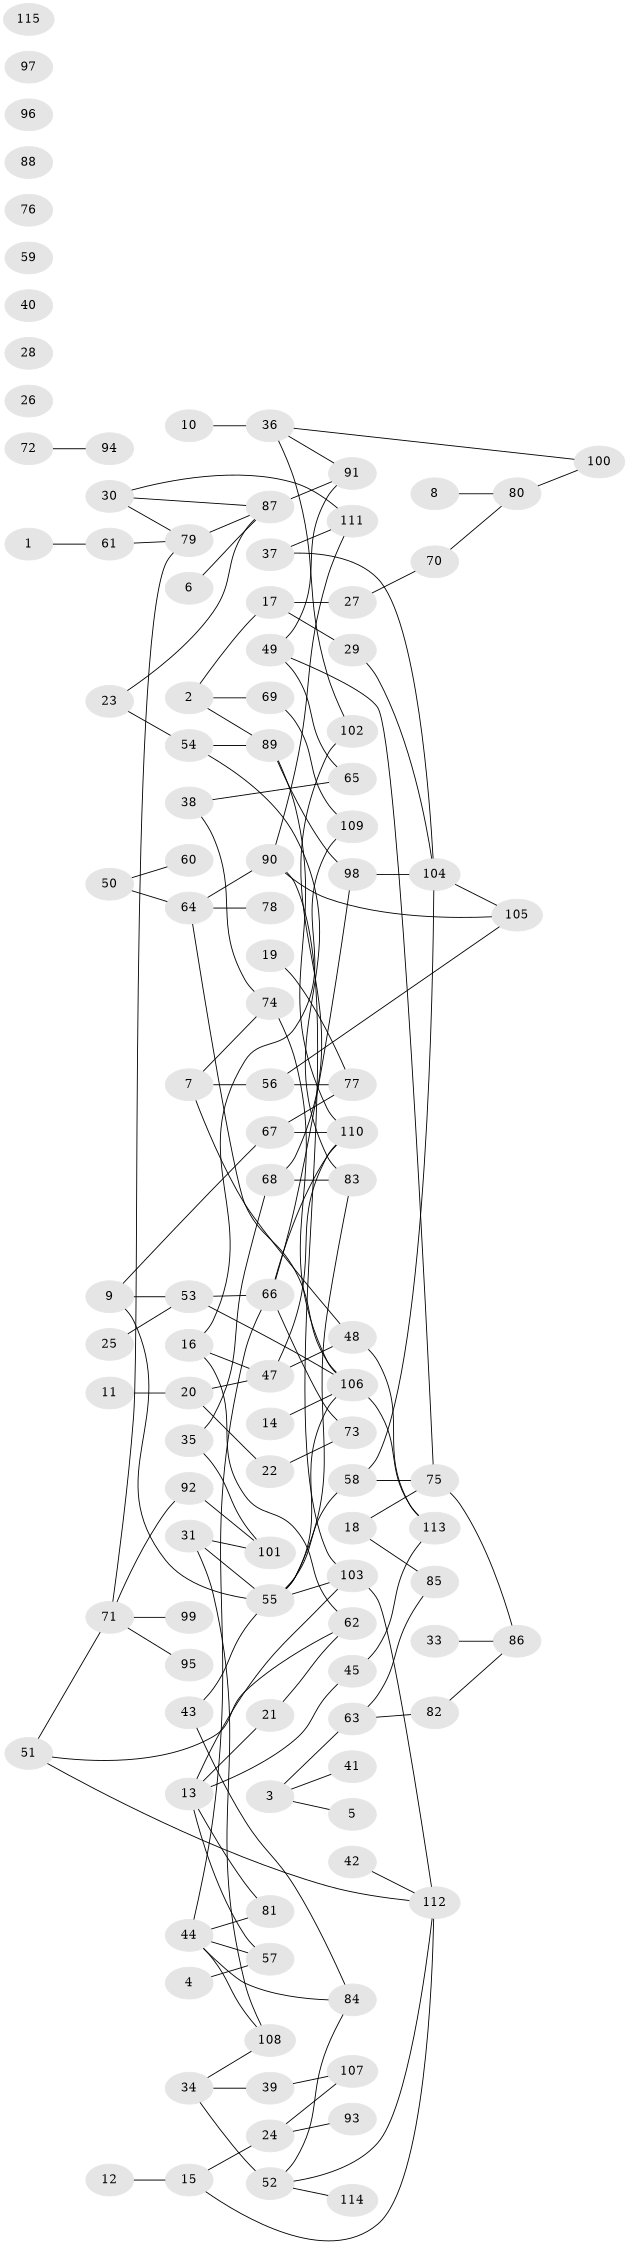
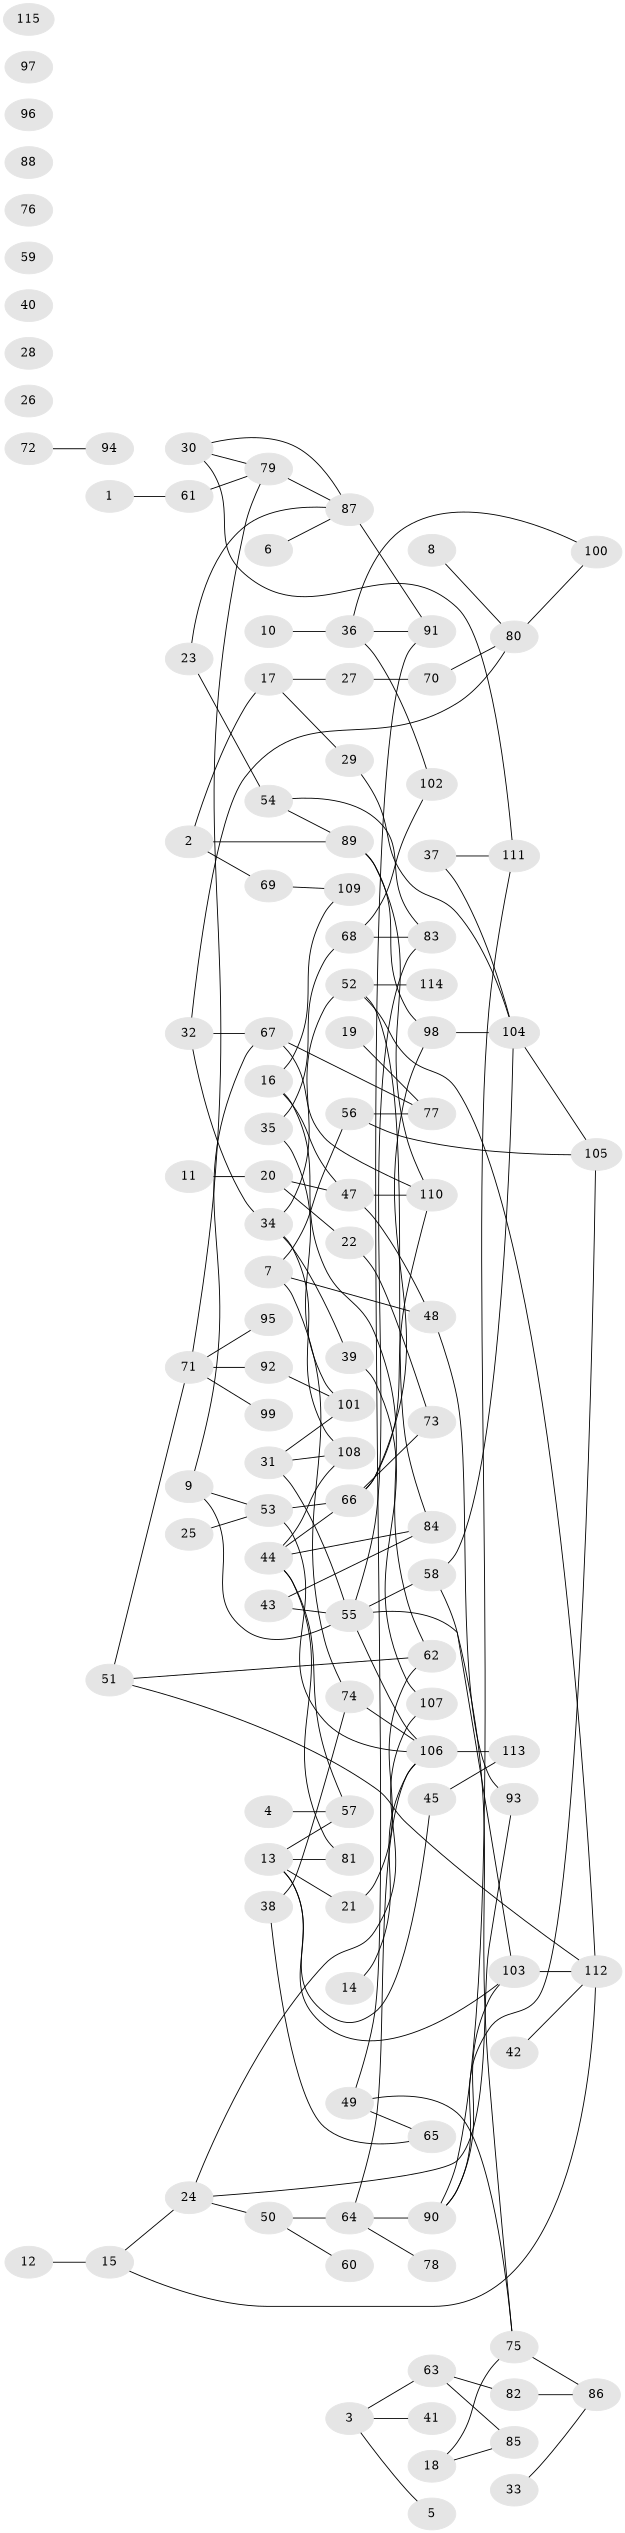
node "32": added
edge "48" -- "113": now "48" -- "93"
edge "24" -- "50": added
